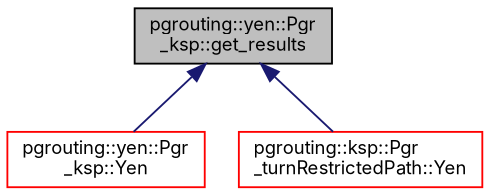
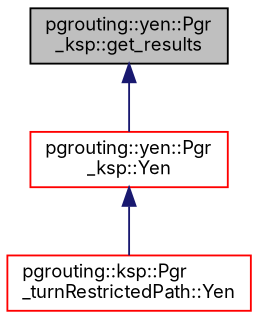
edge "pgrouting::ksp::Pgr _turnRestrictedPath::Yen" -> "pgrouting::yen::Pgr _ksp::get_results": now "pgrouting::ksp::Pgr _turnRestrictedPath::Yen" -> "pgrouting::yen::Pgr _ksp::Yen"
